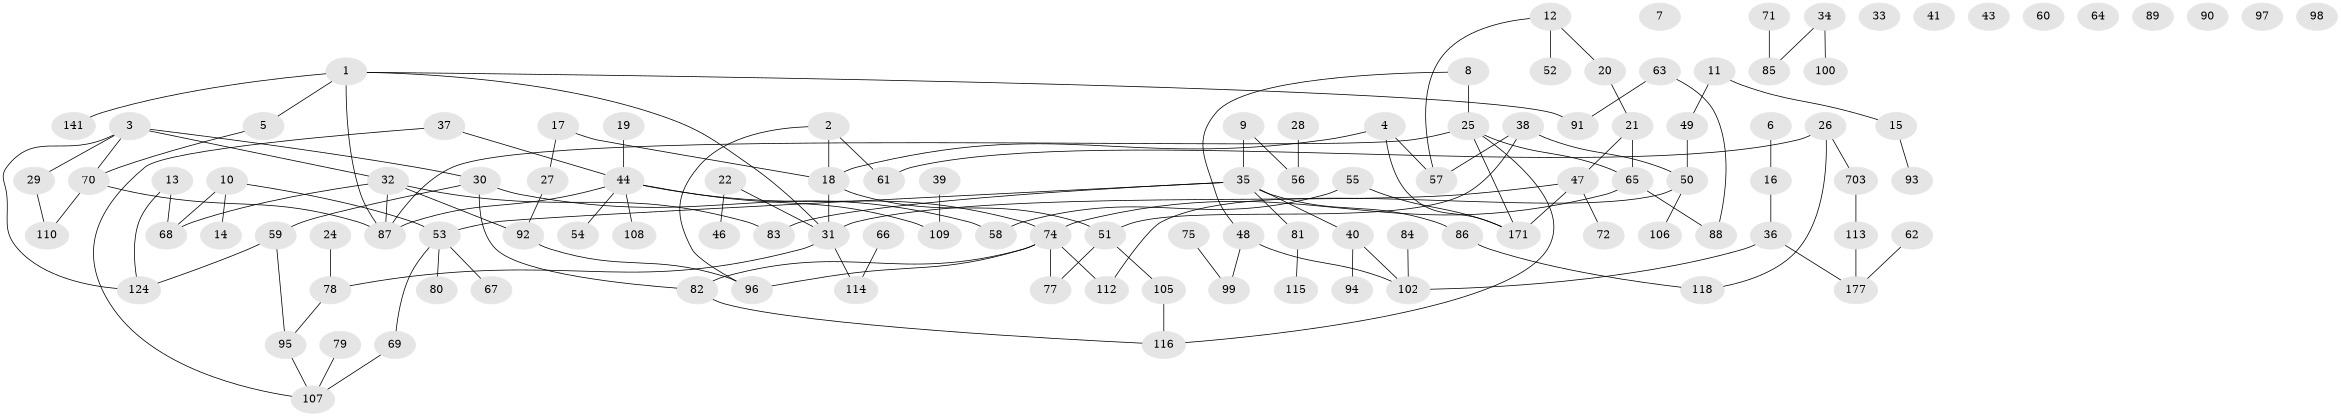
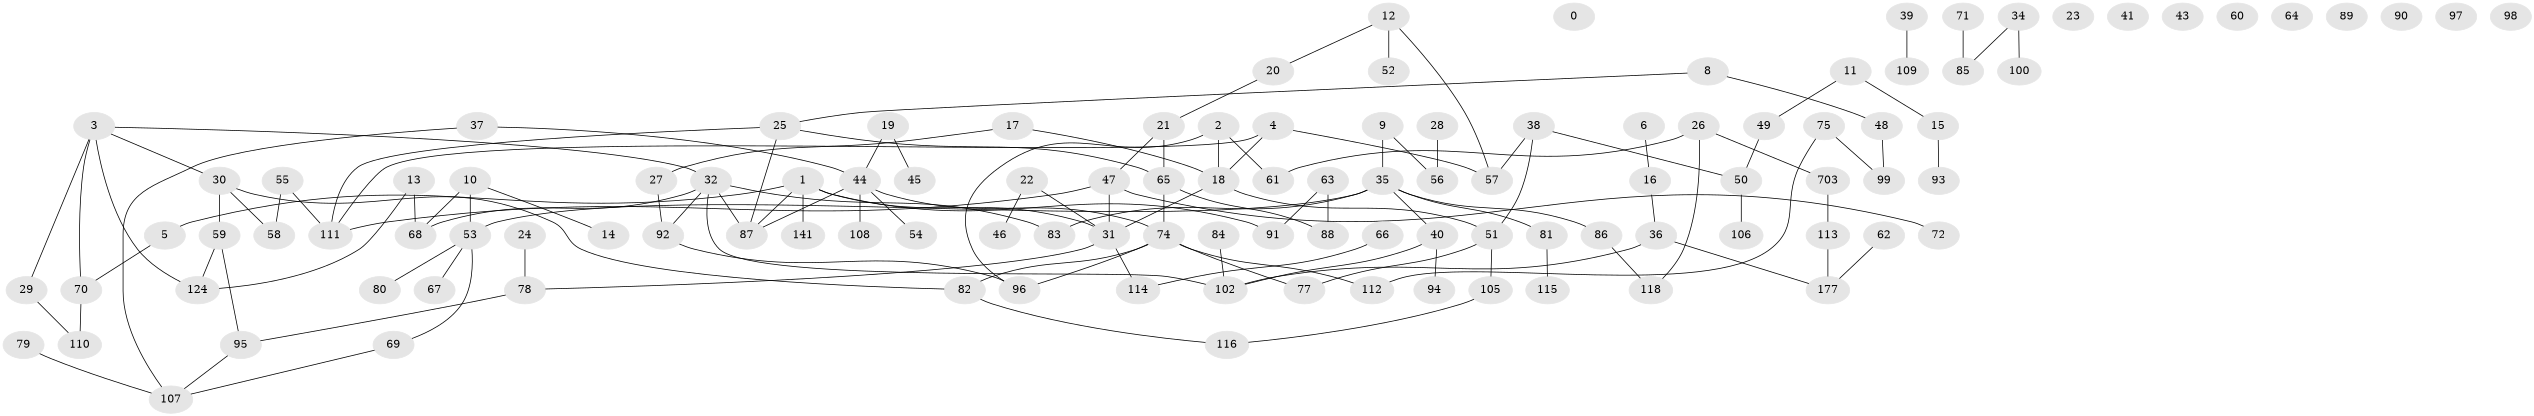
node "7": label "7" -> "0"
node "33": label "33" -> "23"
node "45": added
edge "50" -- "112": now "75" -- "112"
edge "70" -- "87": removed
edge "44" -- "109": removed
node "171": label "171" -> "111"
edge "48" -- "102": now "32" -- "102"
edge "25" -- "116": removed
